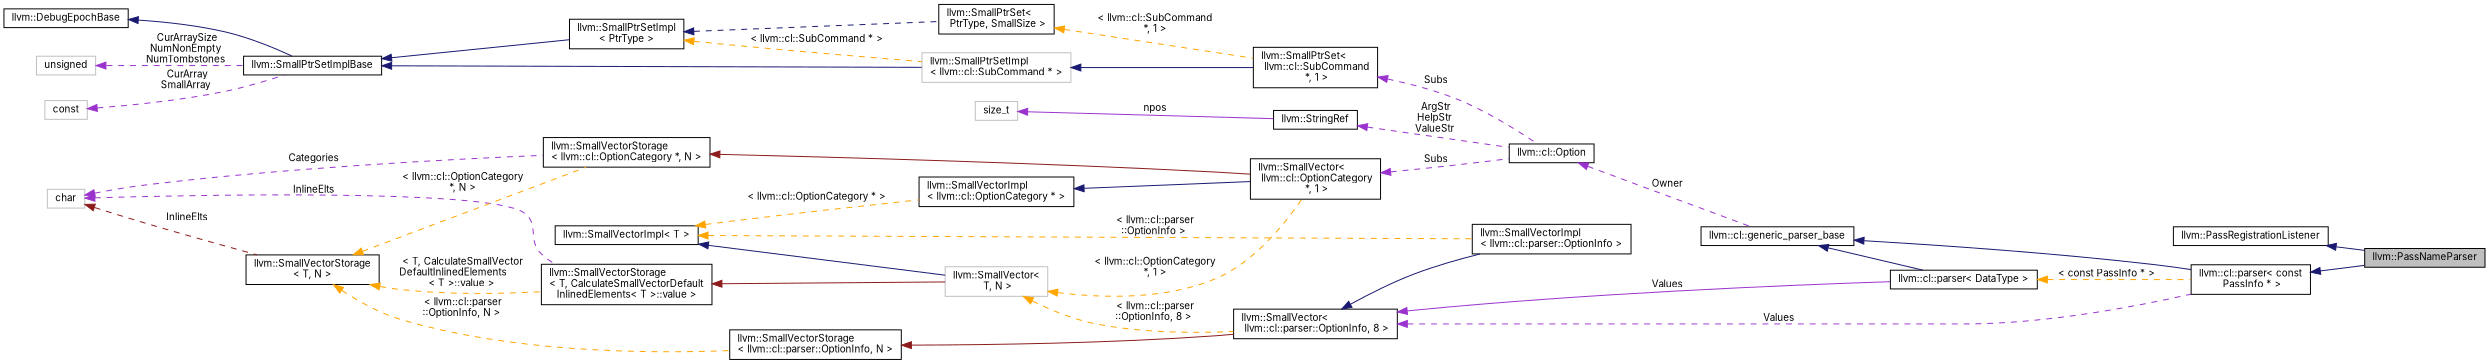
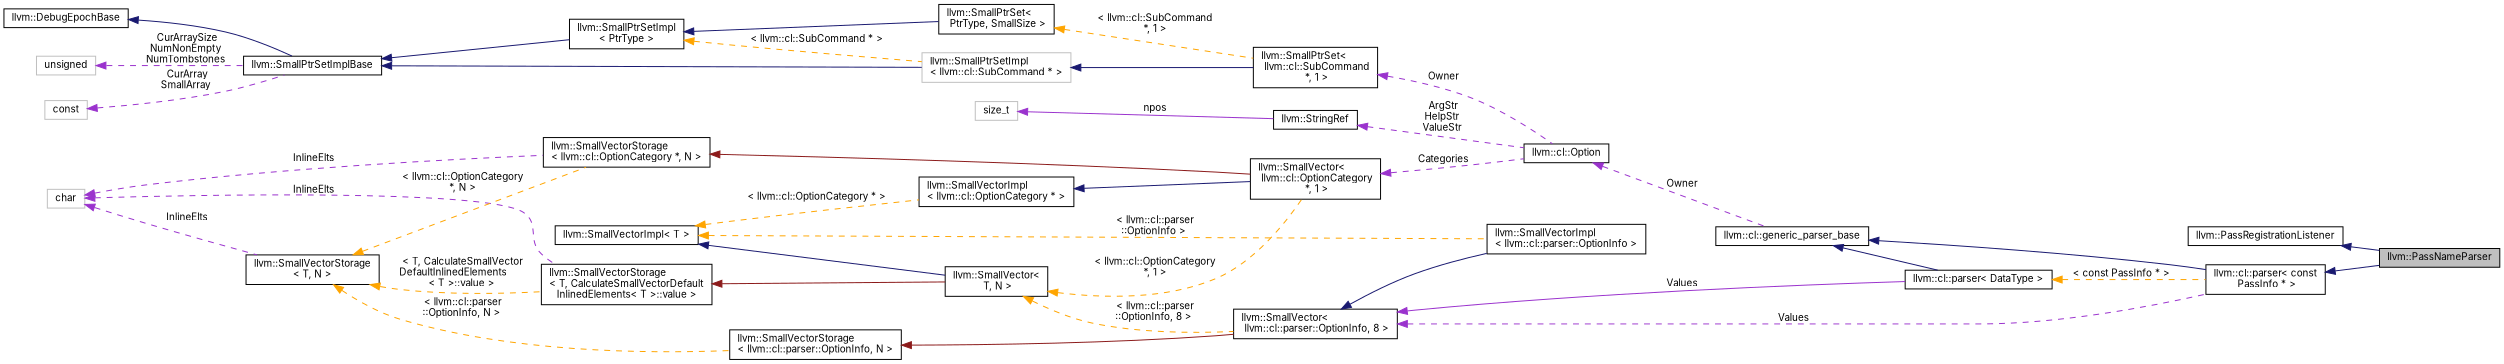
edge "llvm::SmallPtrSet< PtrType, SmallSize >" -> "llvm::SmallPtrSetImpl < PtrType >": style dashed -> solid
edge "llvm::cl::Option" -> "llvm::SmallPtrSet< llvm::cl::SubCommand *, 1 >": label " Subs" -> " Owner"
edge "llvm::SmallVectorStorage < llvm::cl::OptionCategory *, N >" -> "char": label " Categories" -> " InlineElts"
edge "llvm::cl::Option" -> "llvm::SmallVector< llvm::cl::OptionCategory *, 1 >": label " Subs" -> " Categories"
edge "llvm::SmallVectorStorage < T, N >" -> "char": color firebrick4 -> darkorchid3
node "llvm::SmallVector< T, N >": color grey75 -> black
